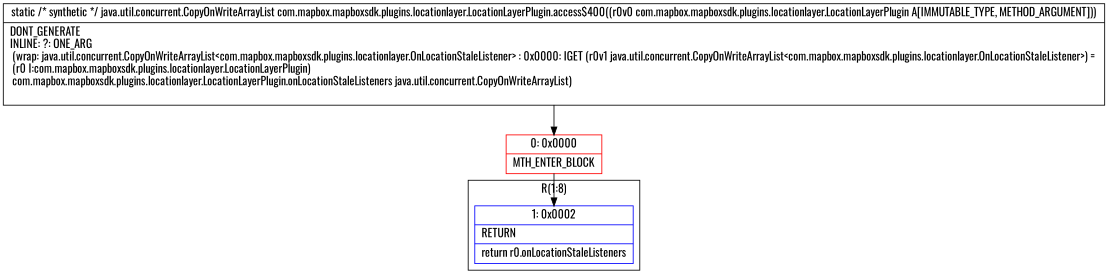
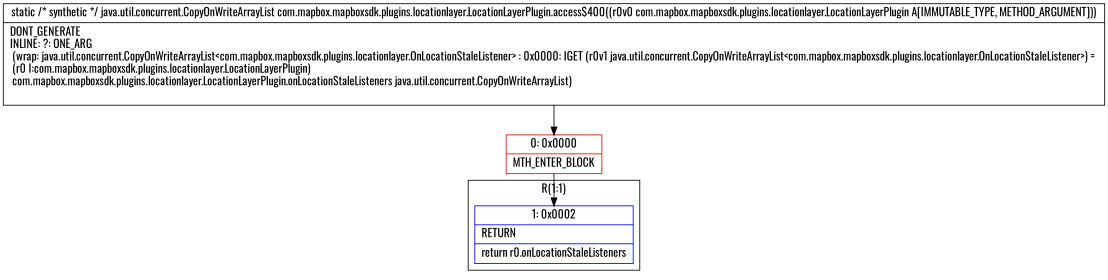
cluster "R(1:8)": label "R(1:8)" -> "R(1:1)"
